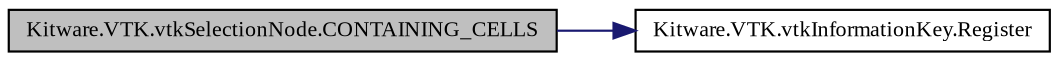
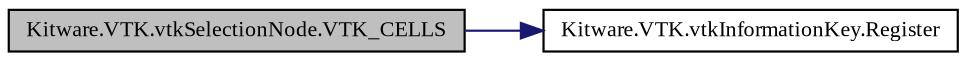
node "Kitware.VTK.vtkSelectionNode.CONTAINING_CELLS": label "Kitware.VTK.vtkSelectionNode.CONTAINING_CELLS" -> "Kitware.VTK.vtkSelectionNode.VTK_CELLS"
